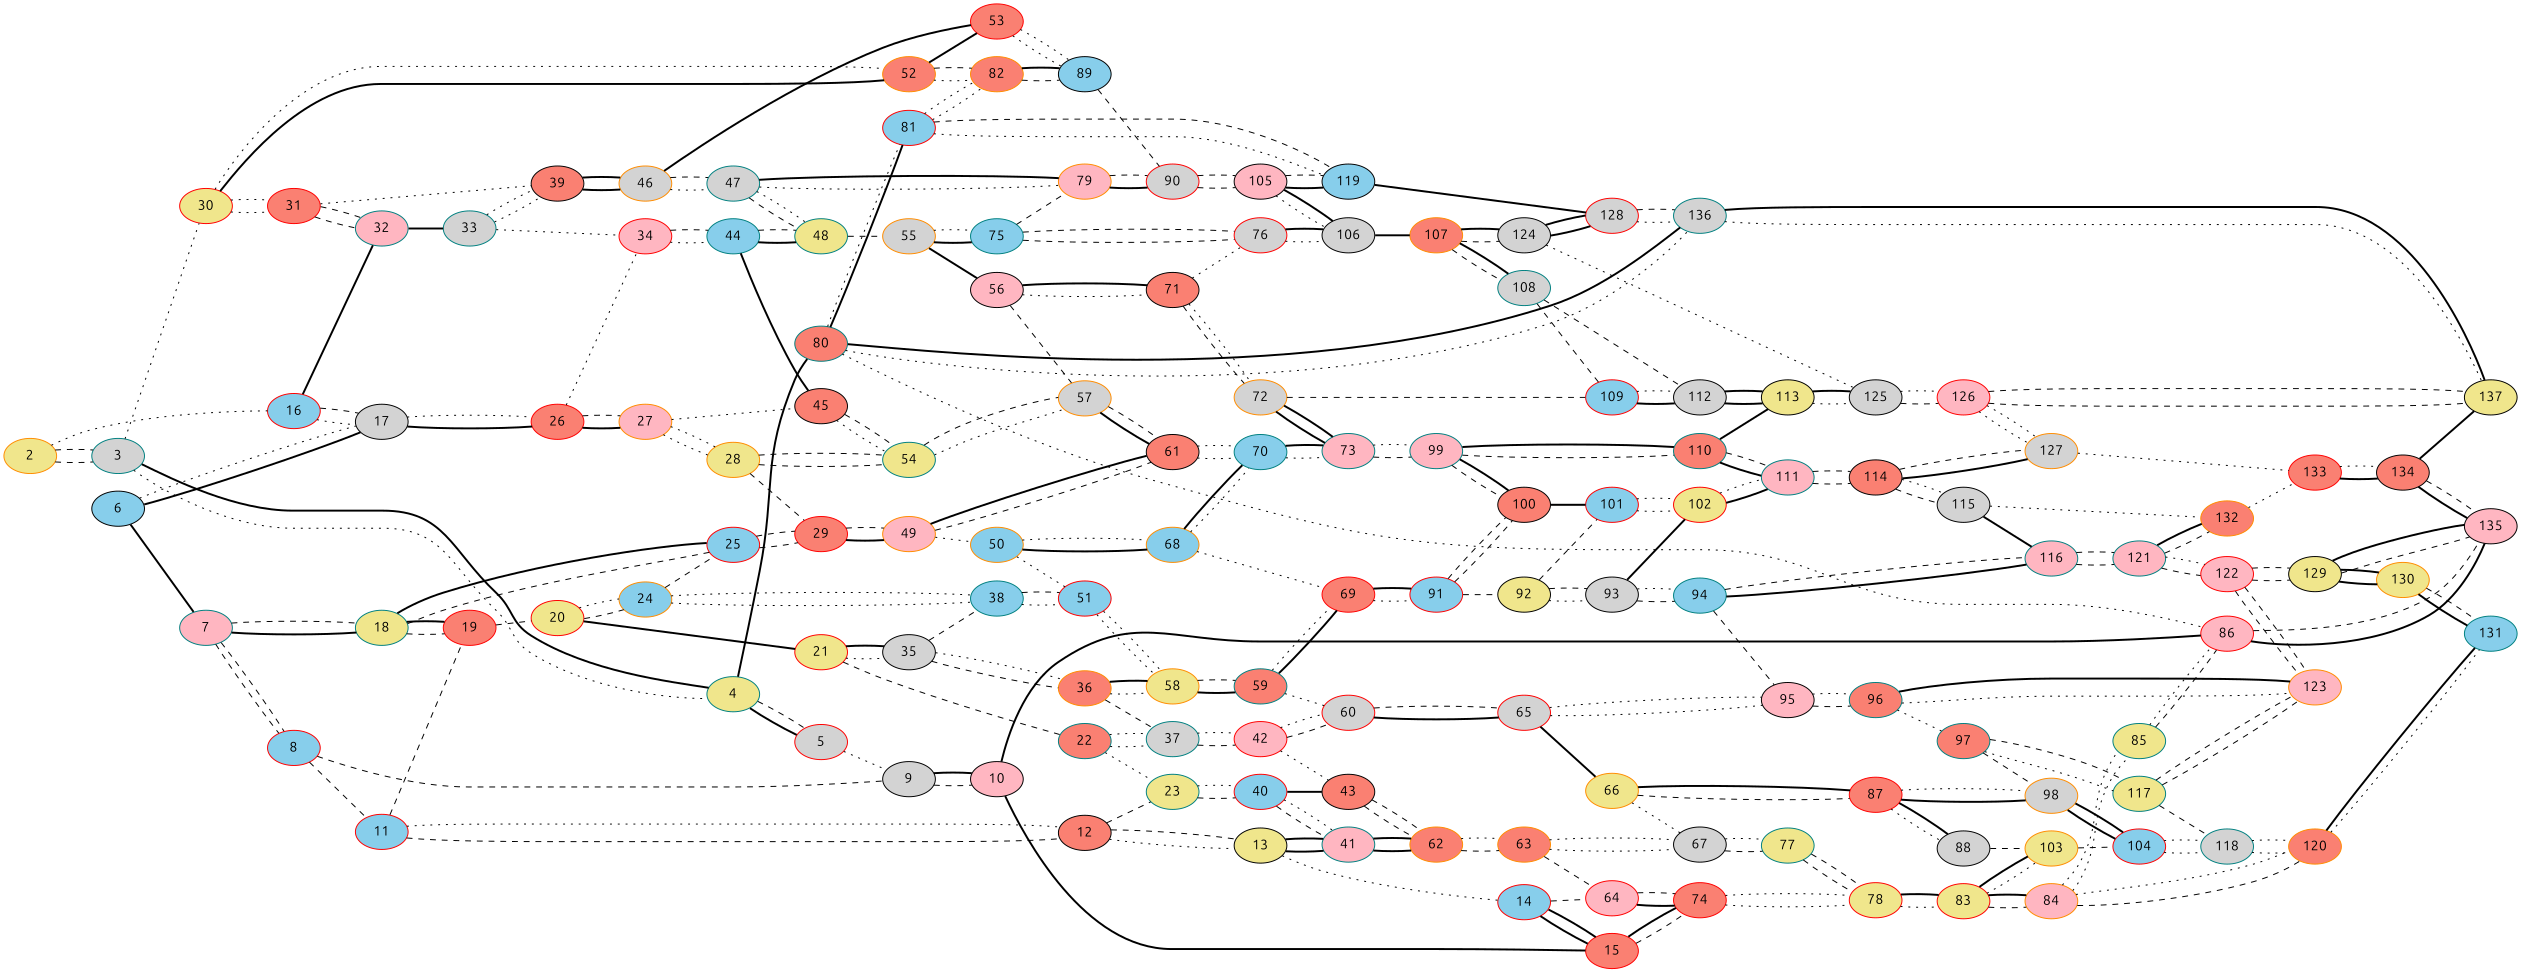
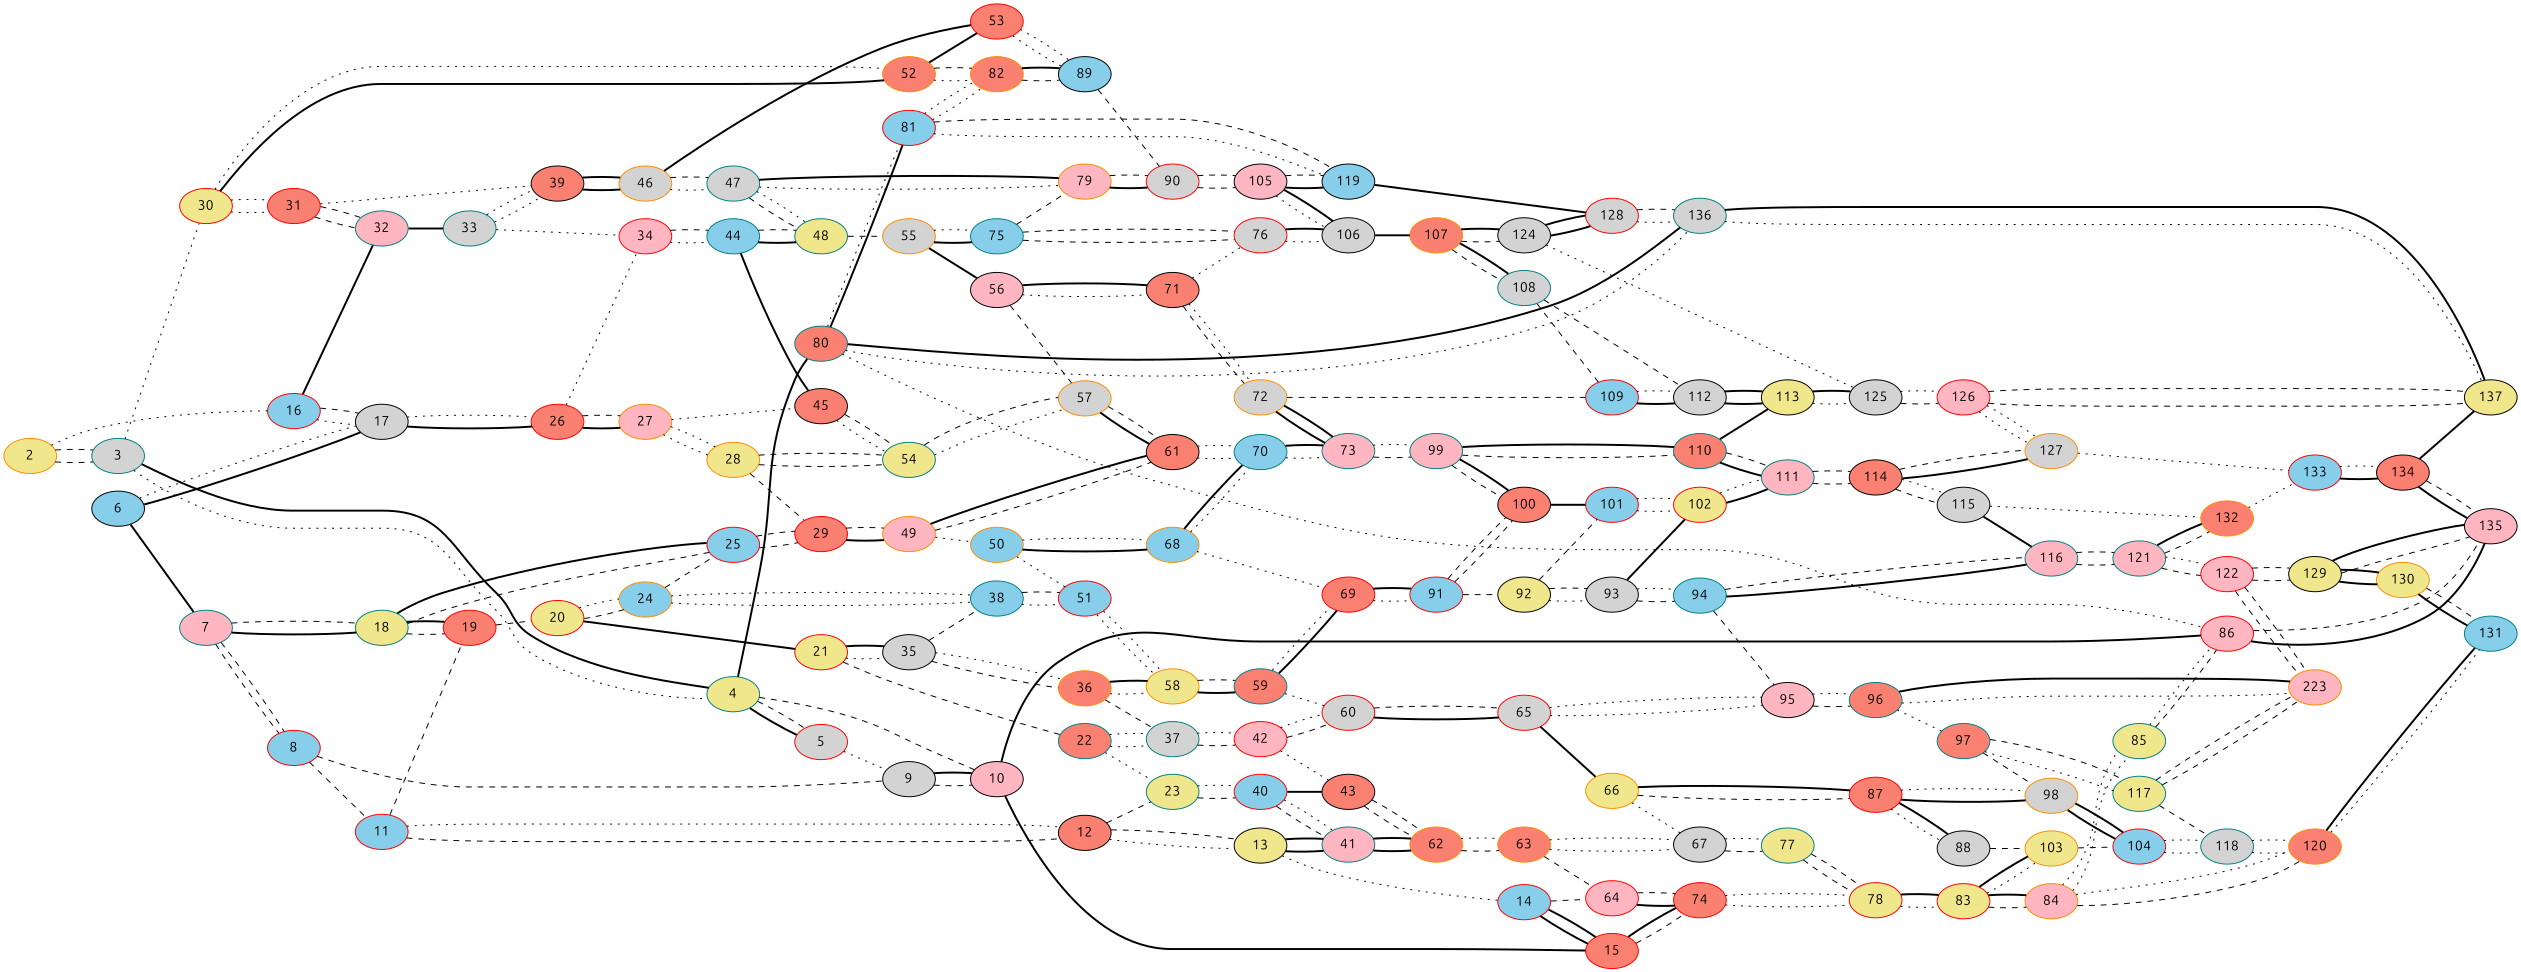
node "133": fillcolor salmon -> skyblue
node "123": label "123" -> "223"
edge "4" -- "10": added
